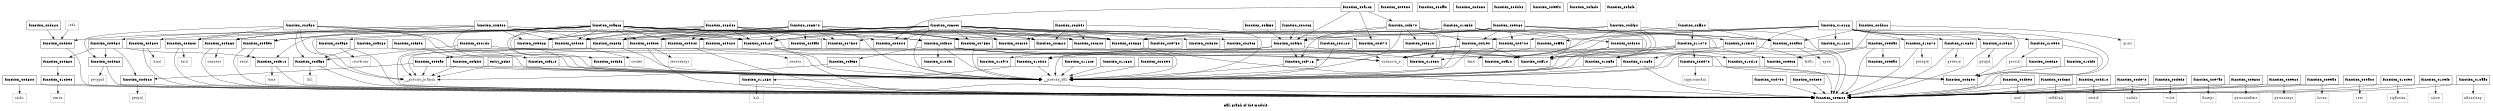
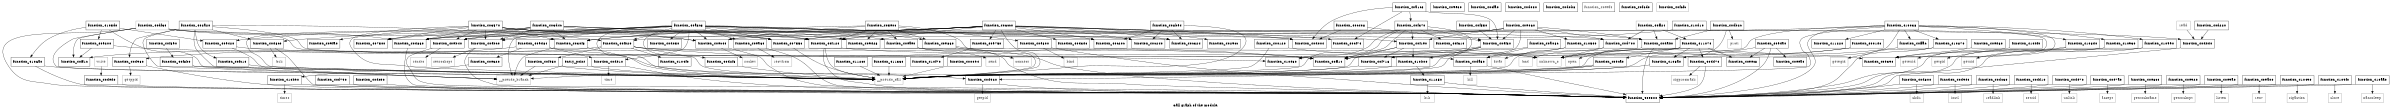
node "function_40eef4": fontcolor black -> gray50
edge "function_40c408" -> "function_40d004": added
node "function_40d050": added
edge "function_40755c" -> "function_410d10": reversed
edge "function_40ded0" -> "write": reversed
